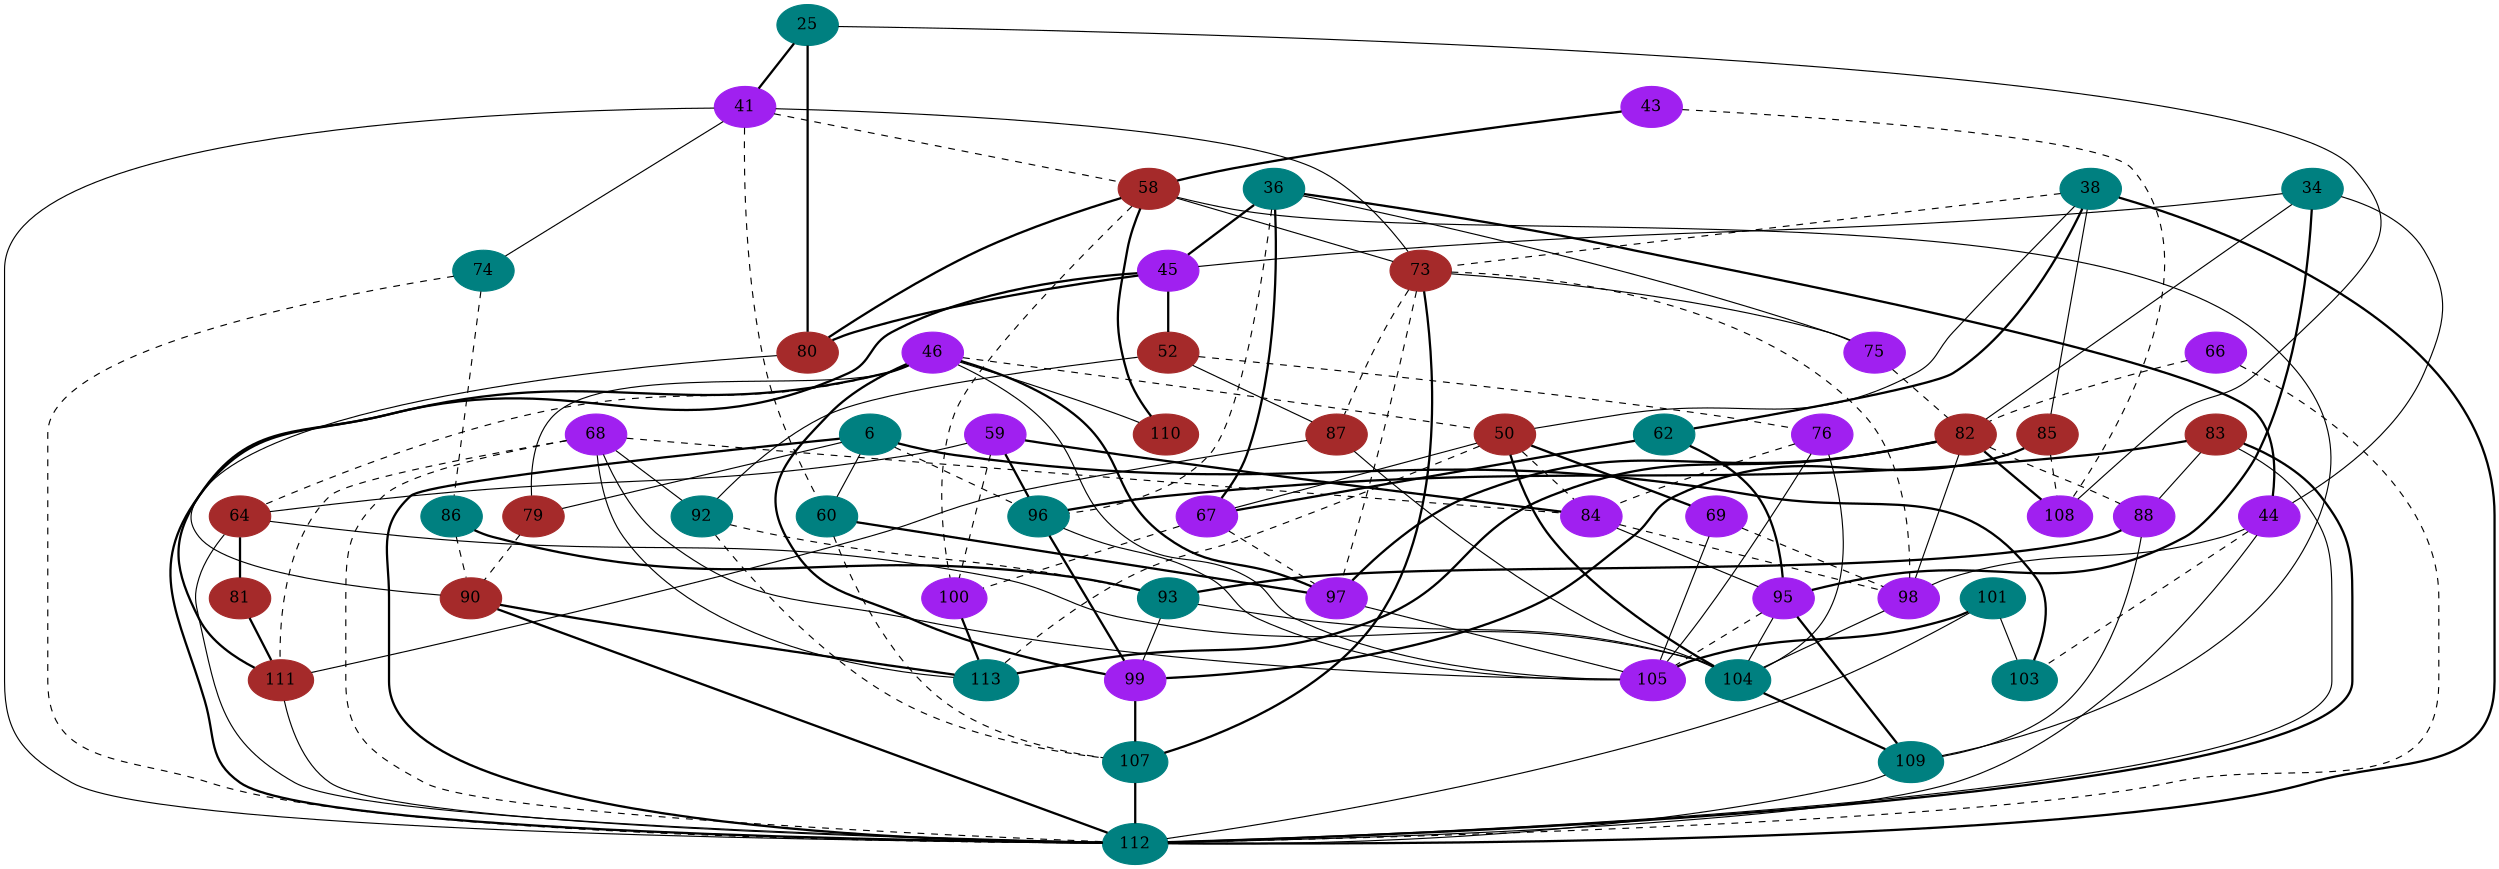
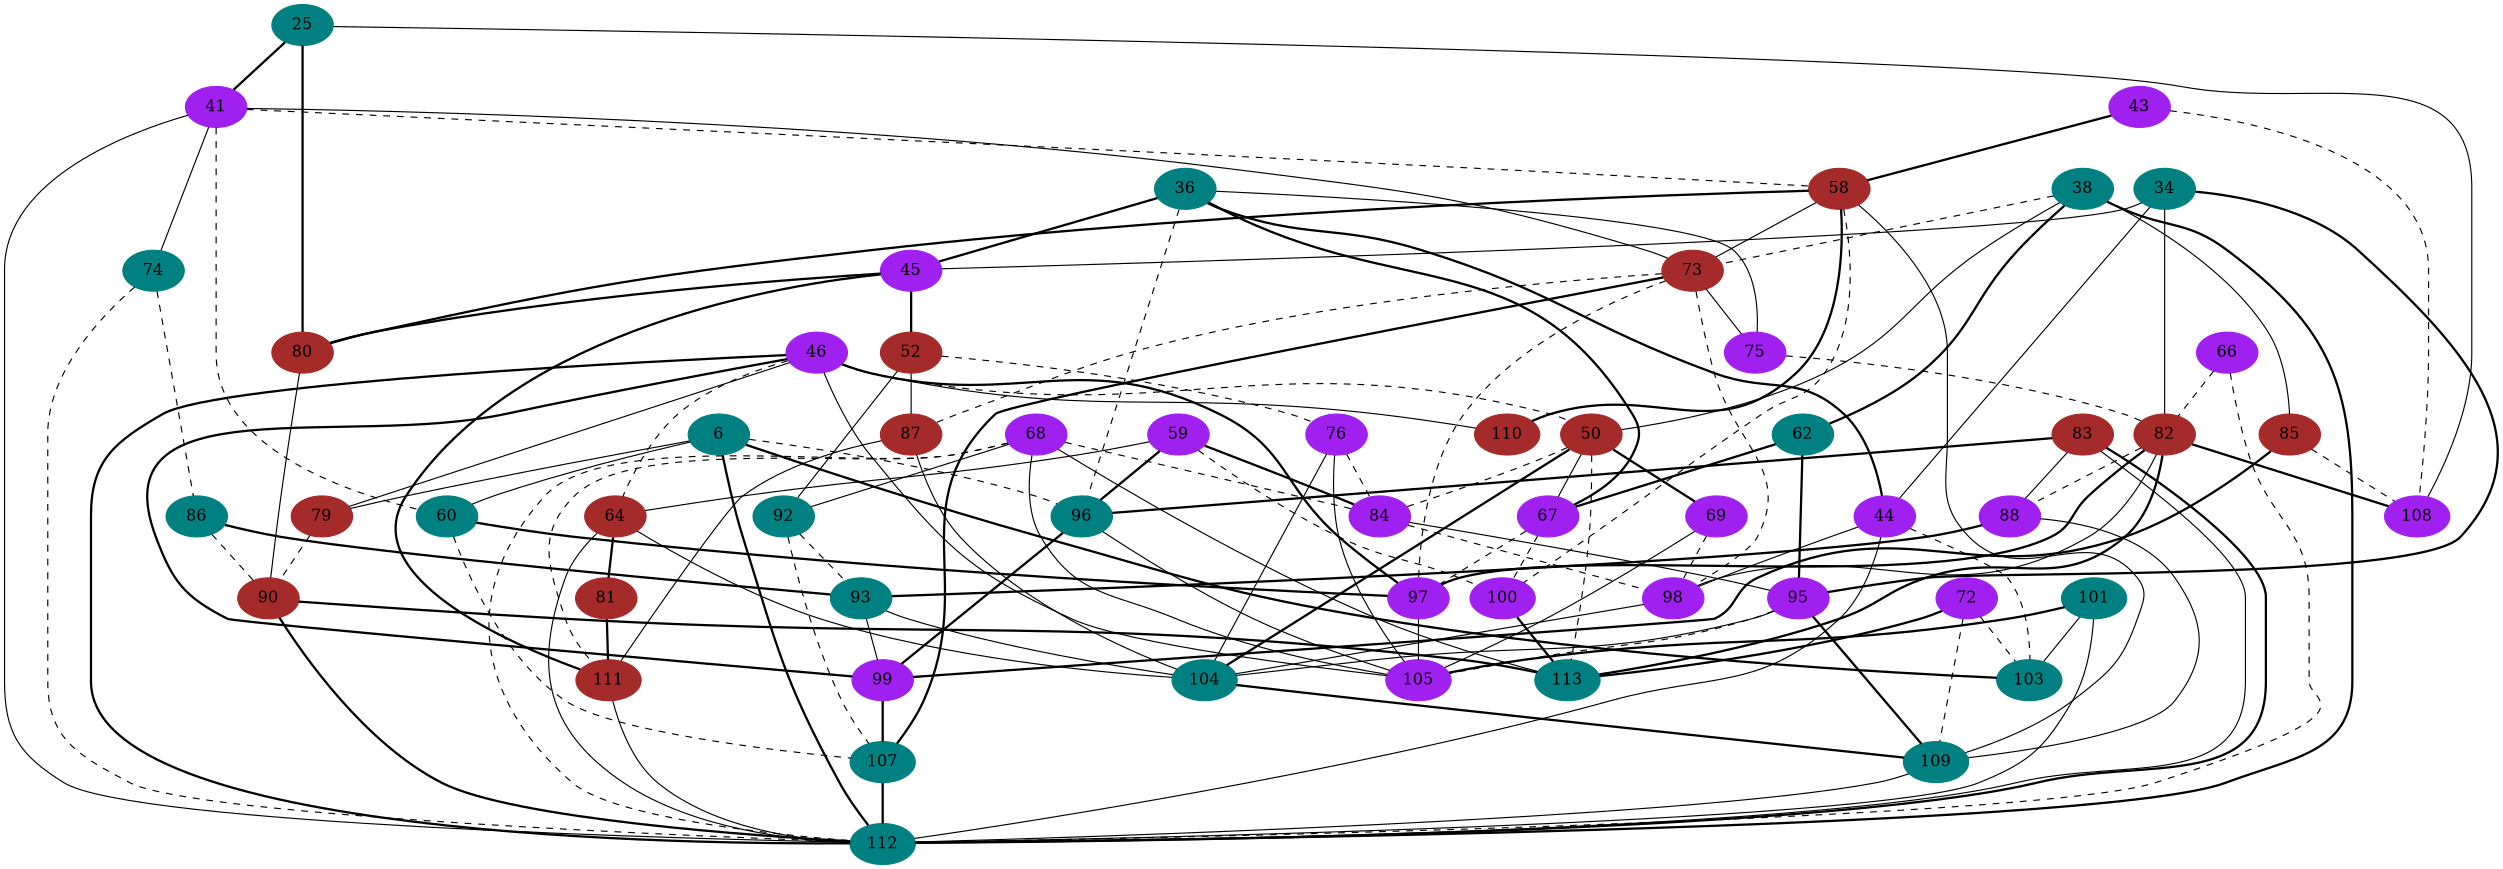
node "72": added
